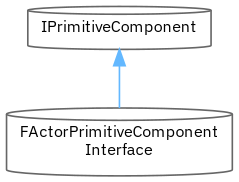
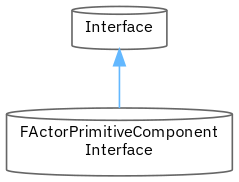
node "IPrimitiveComponent": label "IPrimitiveComponent" -> "Interface"
